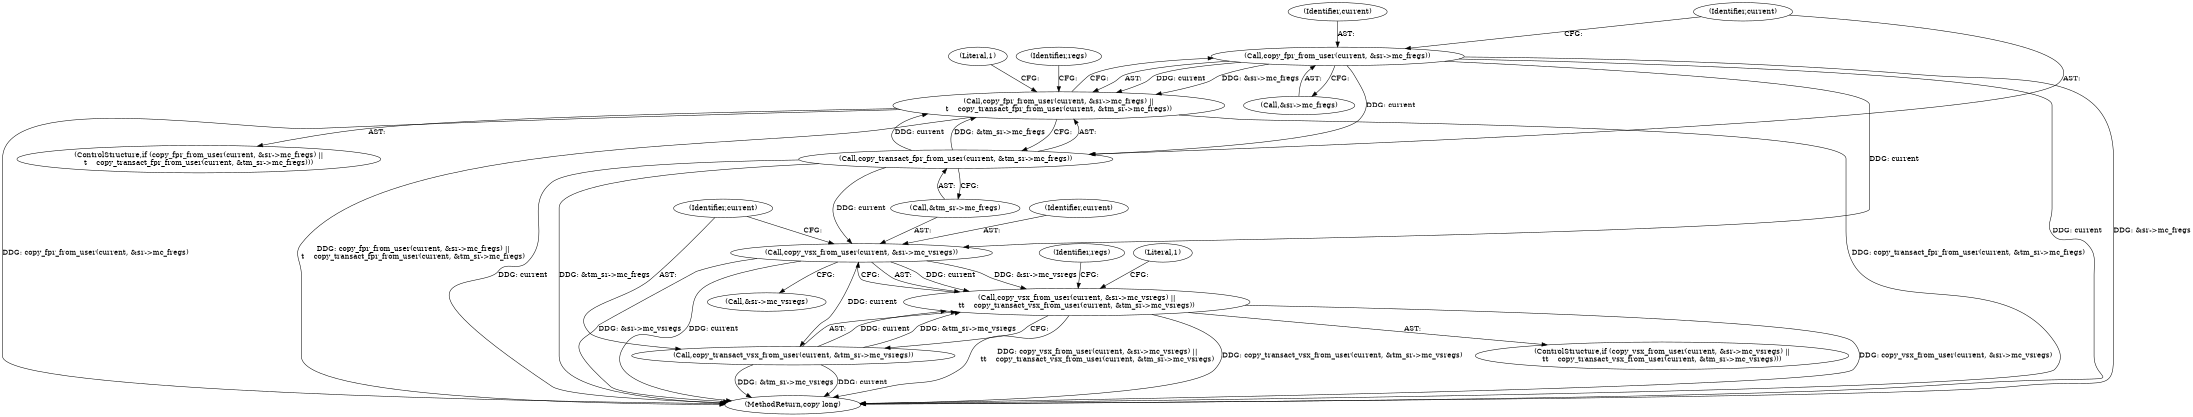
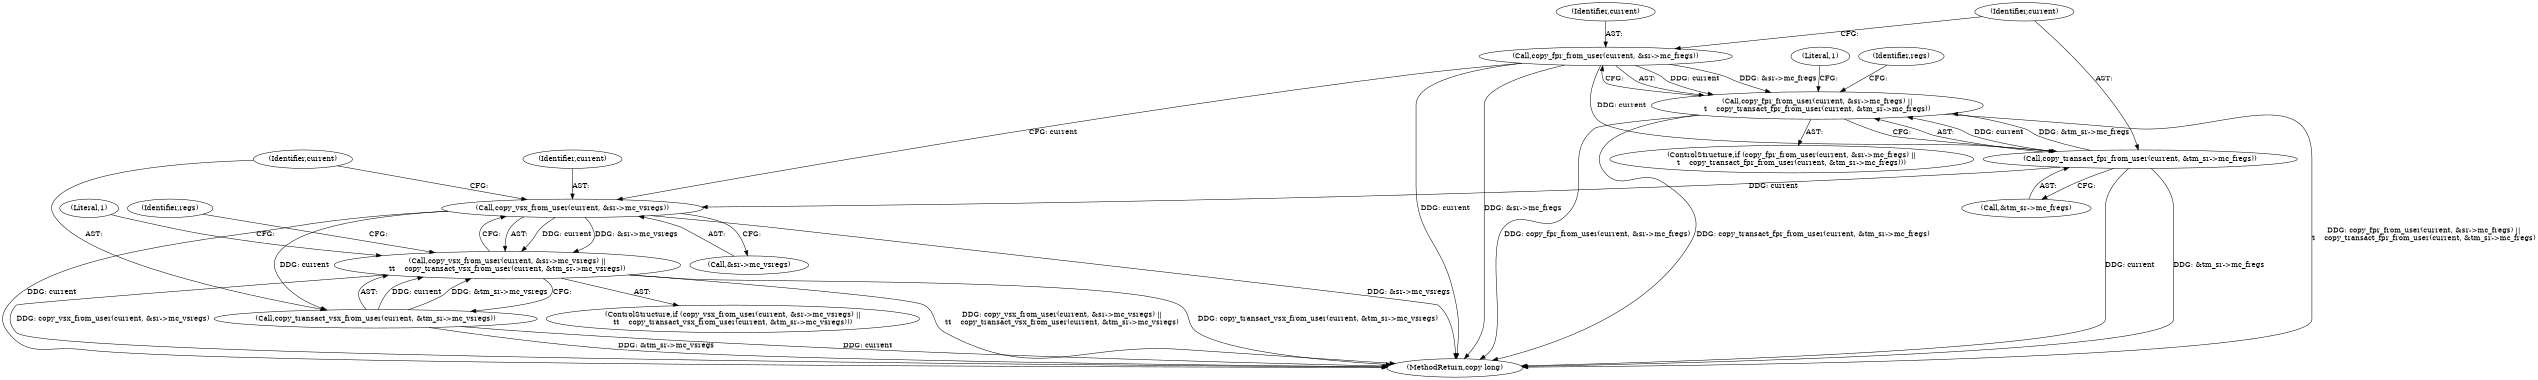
node "(Call,&sr->mc_fregs)": removed
edge "(Call,copy_fpr_from_user(current, &sr->mc_fregs))" -> "(Call,copy_vsx_from_user(current, &sr->mc_vsregs))": label "DDG: current" -> "CFG: current"
edge "(Call,&tm_sr->mc_fregs)" -> "(Call,copy_vsx_from_user(current, &sr->mc_vsregs))": now "(Call,&sr->mc_vsregs)" -> "(Call,copy_vsx_from_user(current, &sr->mc_vsregs))"
